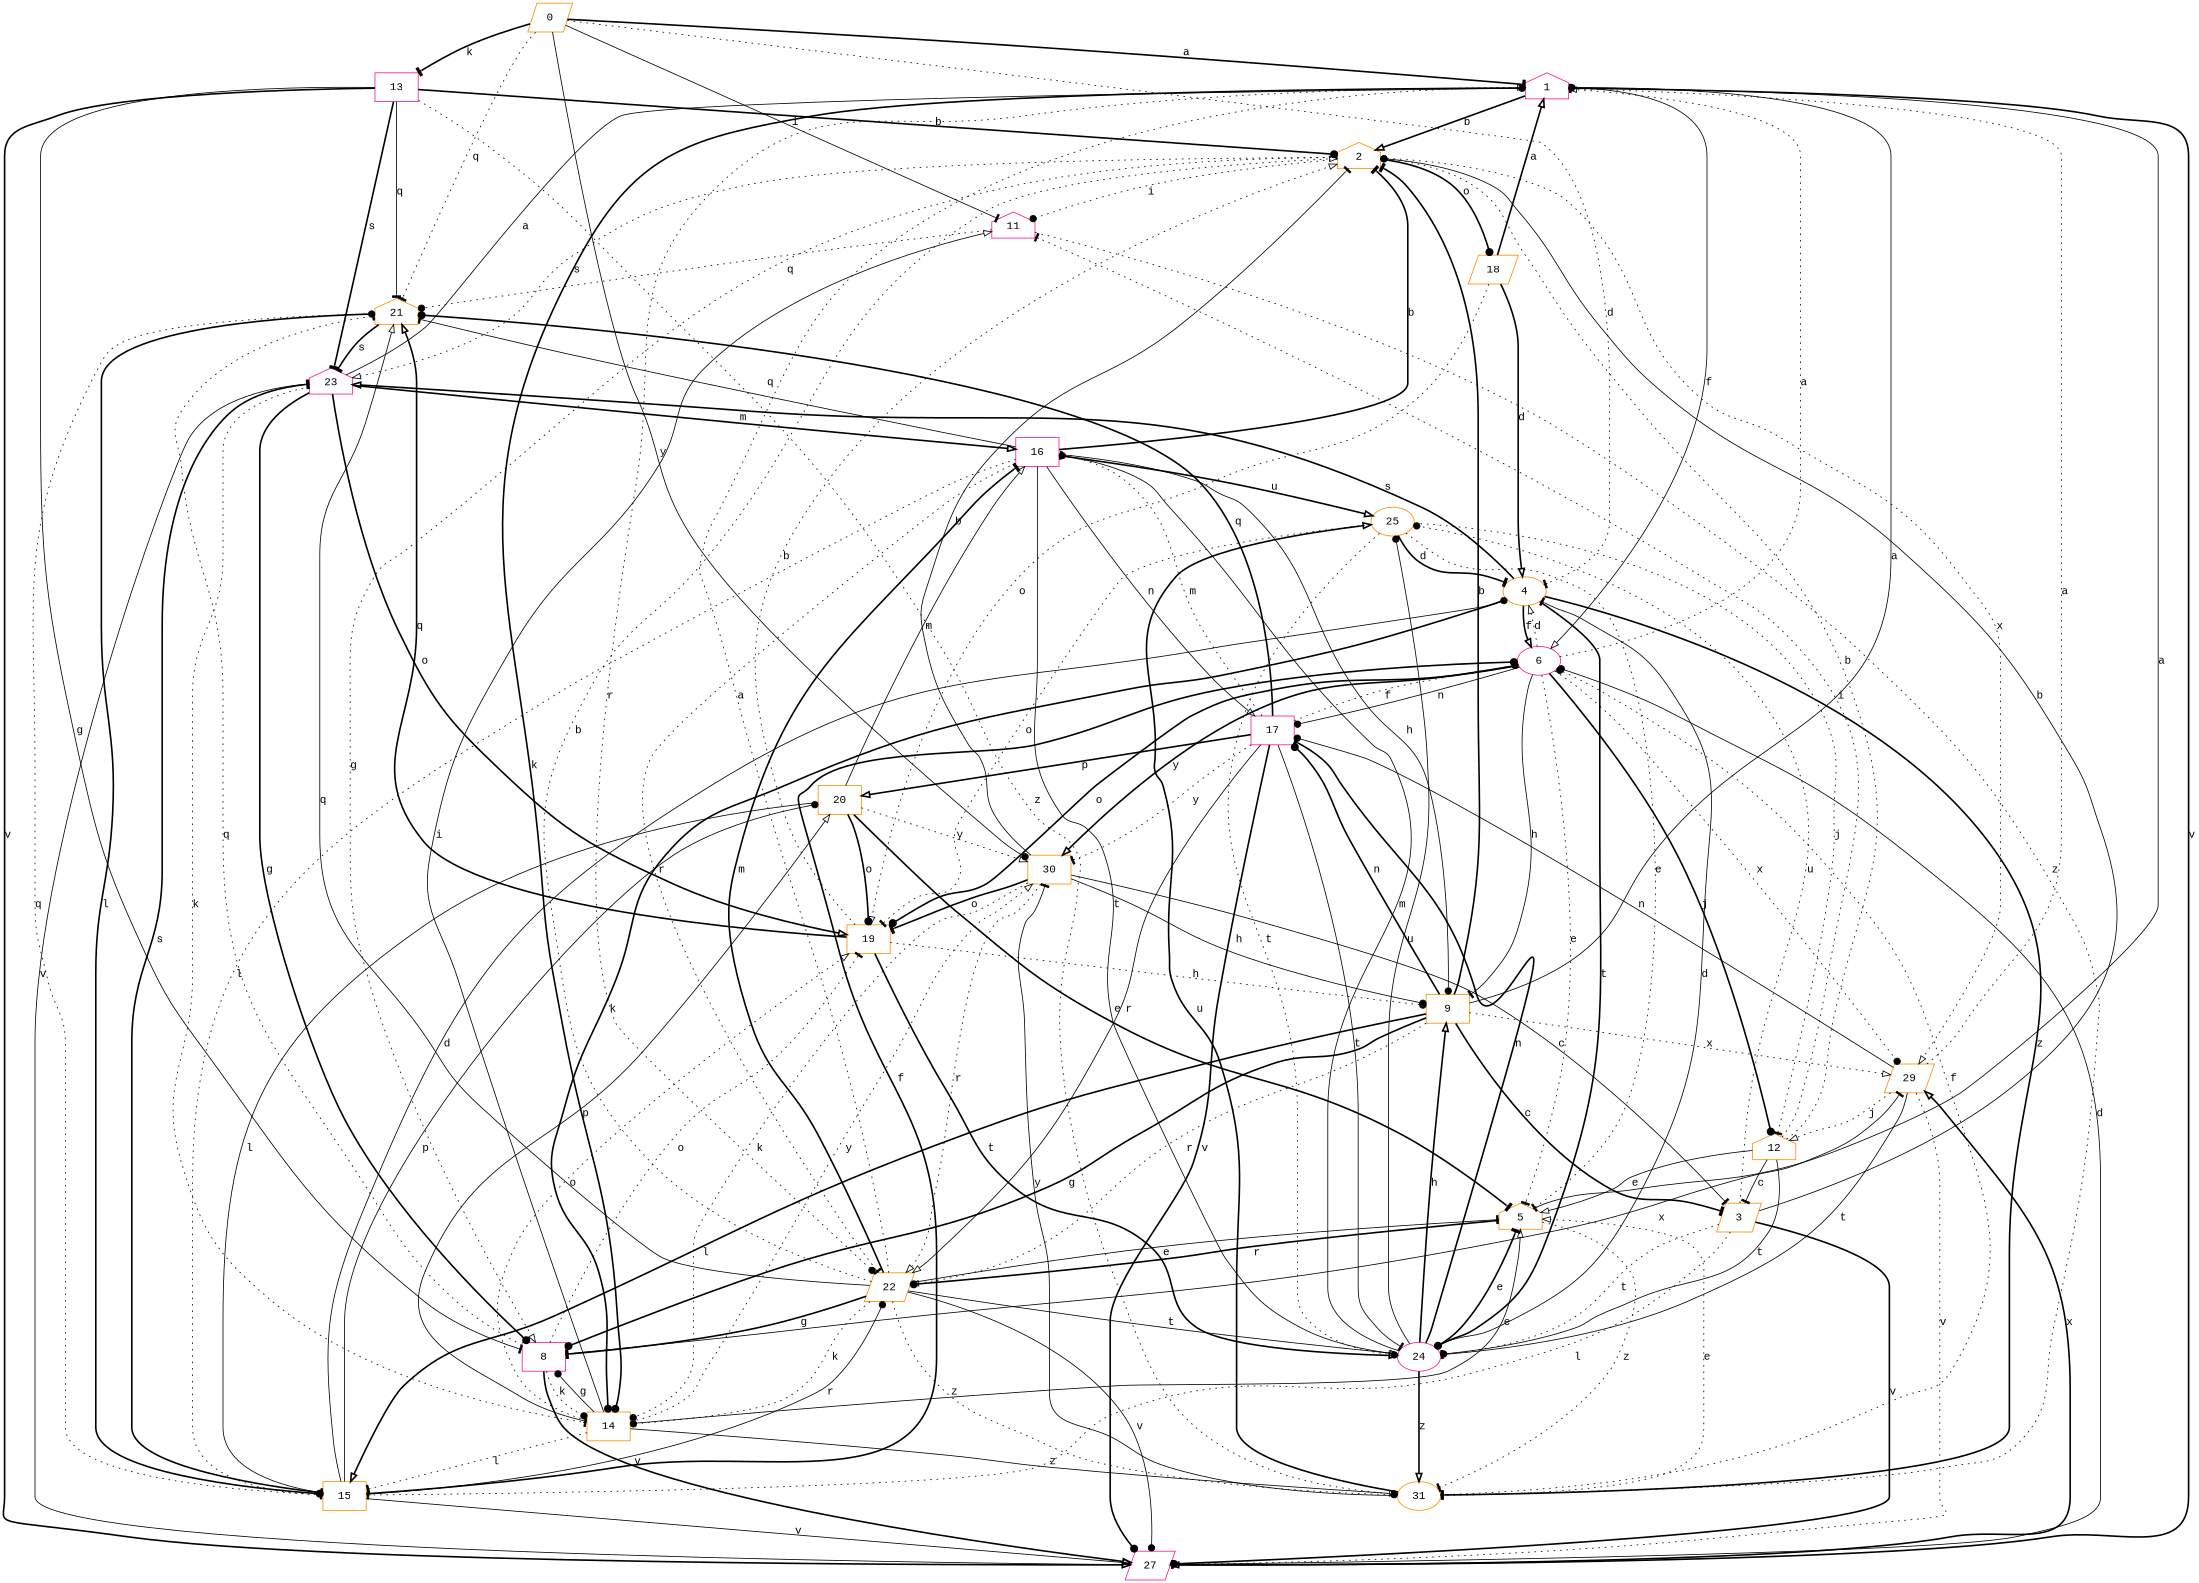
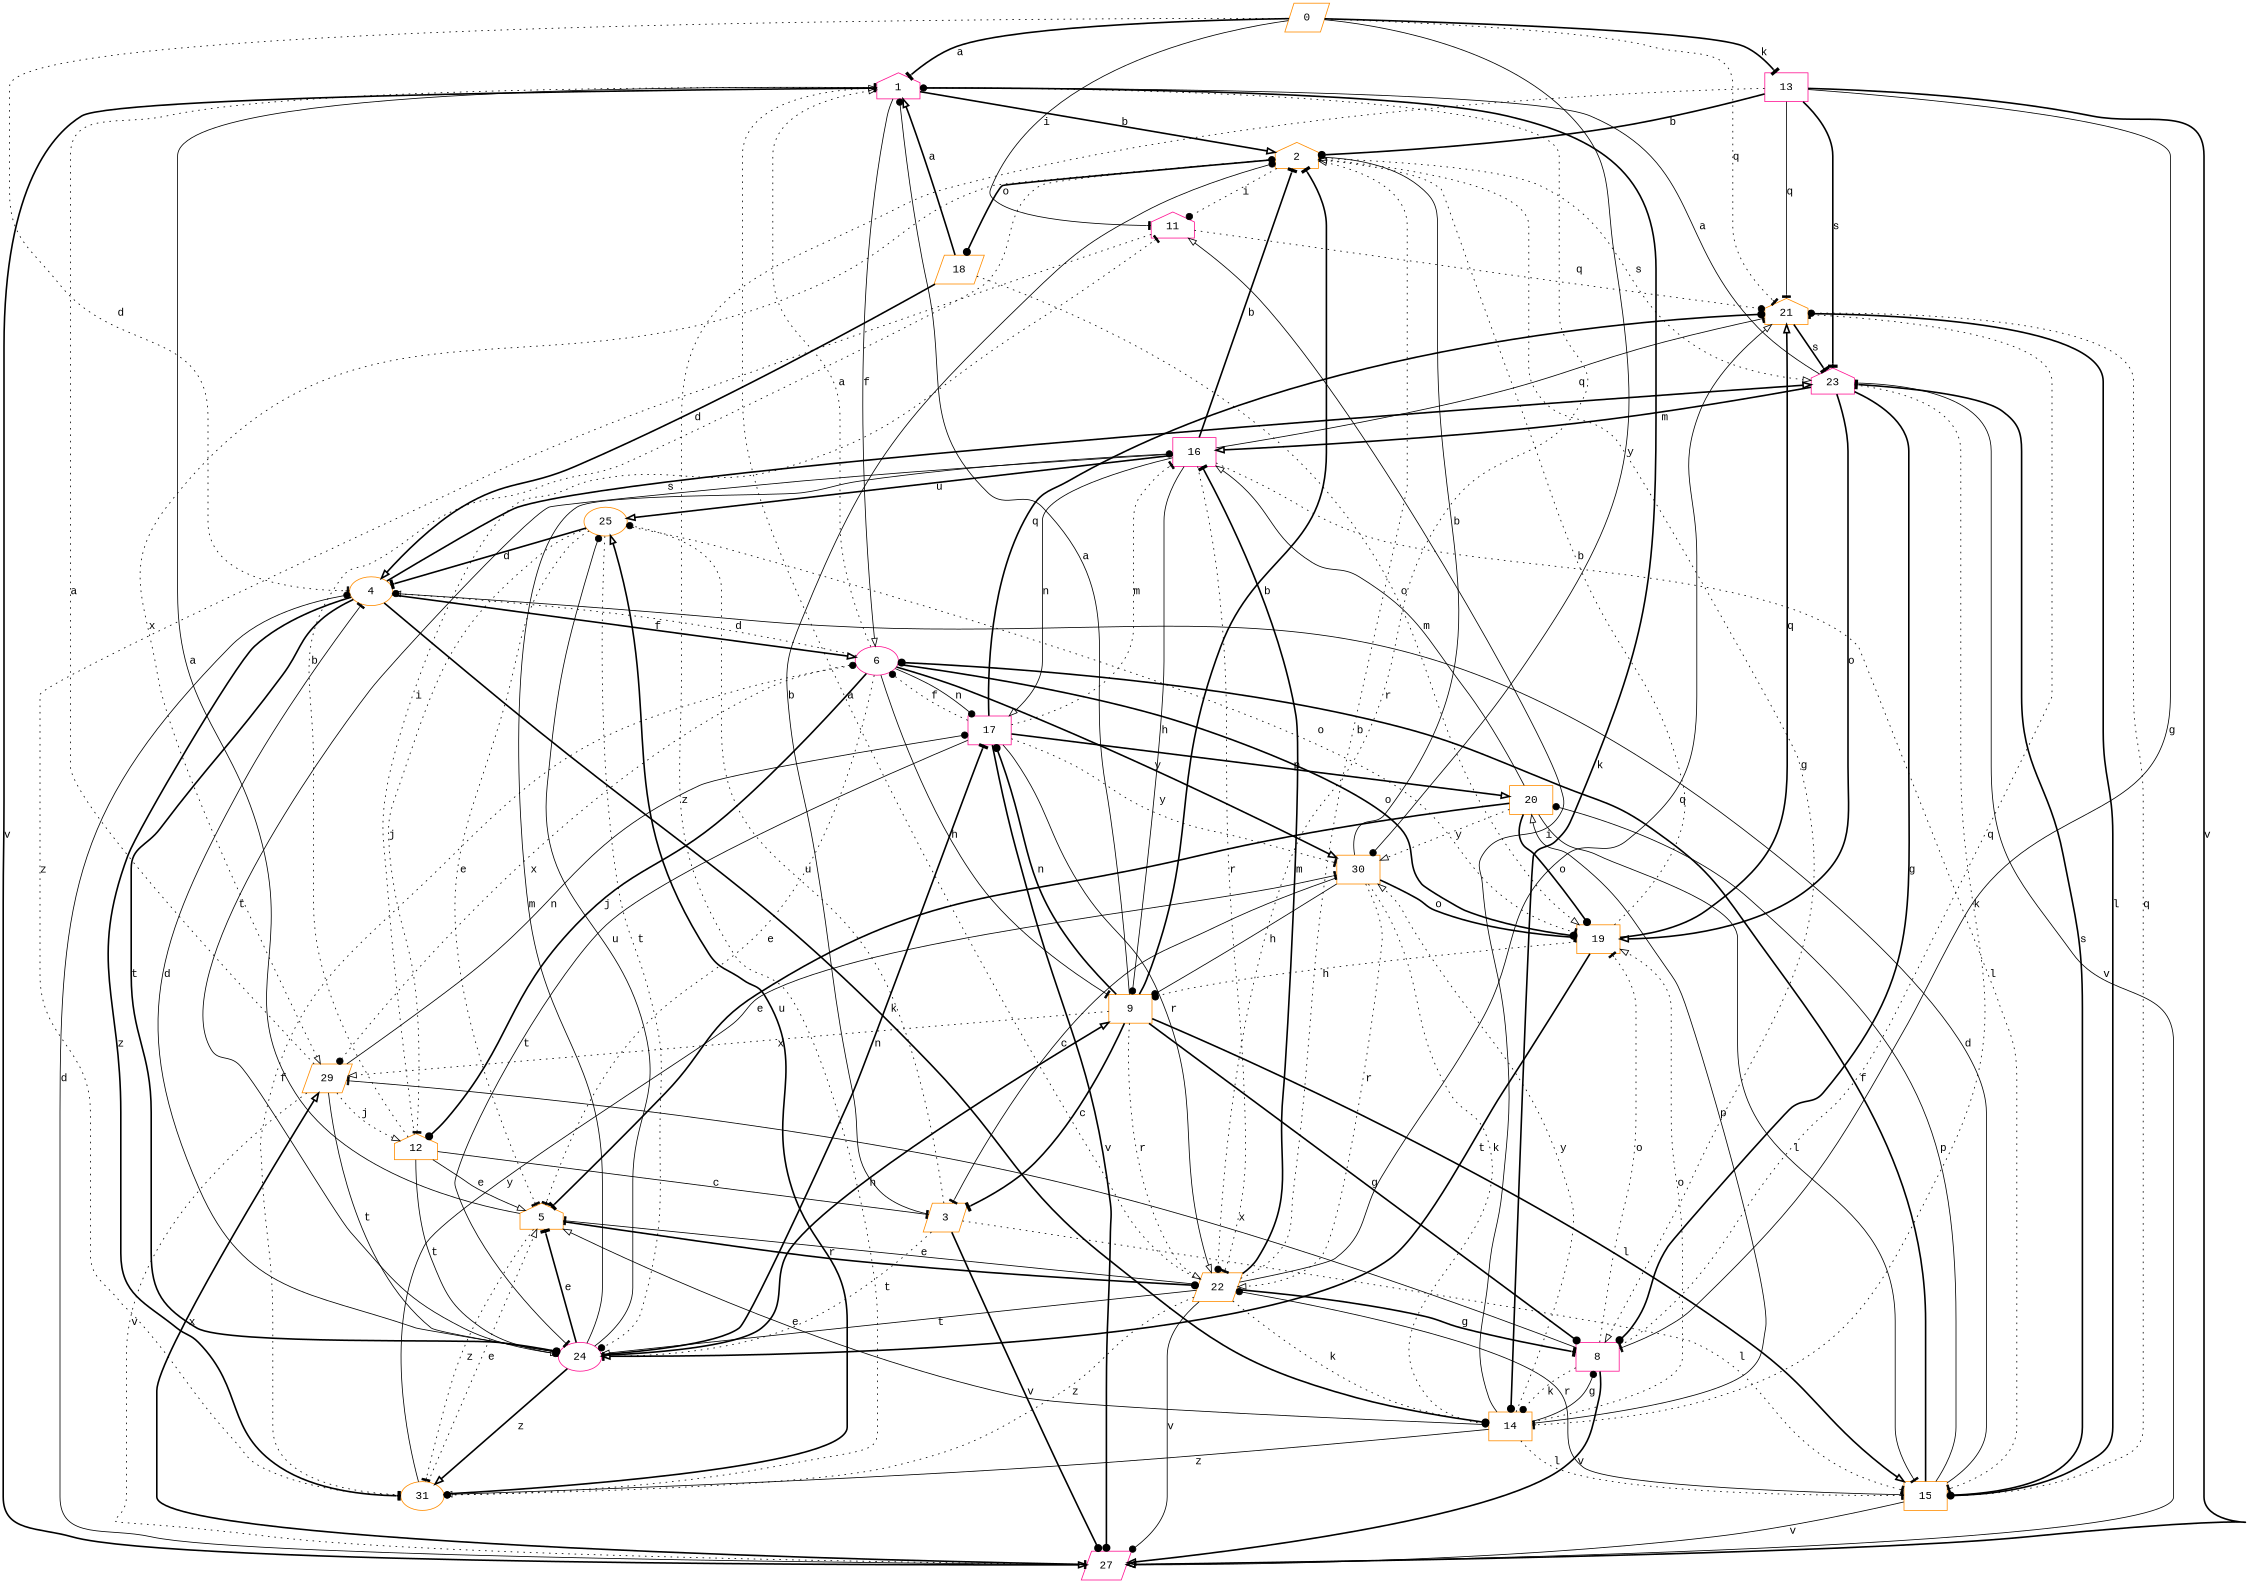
edge "27" -> "6": now "27" -> "4"
